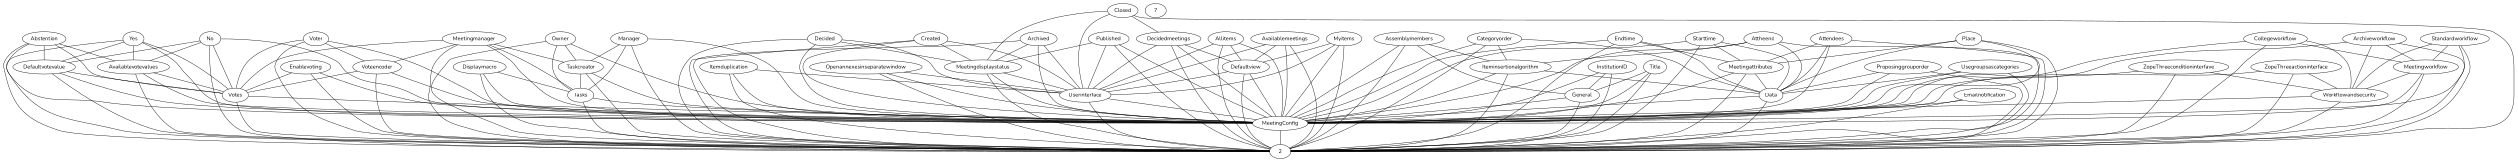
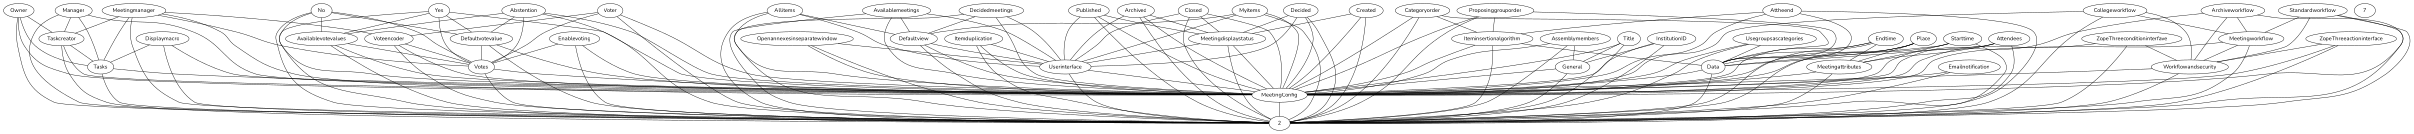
edge "Closed" -- "Decidedmeetings": now "Closed" -- "MeetingConfig"
edge "Assemblymembers" -- "Iteminsertionalgorithm": now "Proposinggrouporder" -- "Iteminsertionalgorithm"
edge "Created" -- "Userinterface": removed
edge "Meetingattributes" -- "Data": removed
